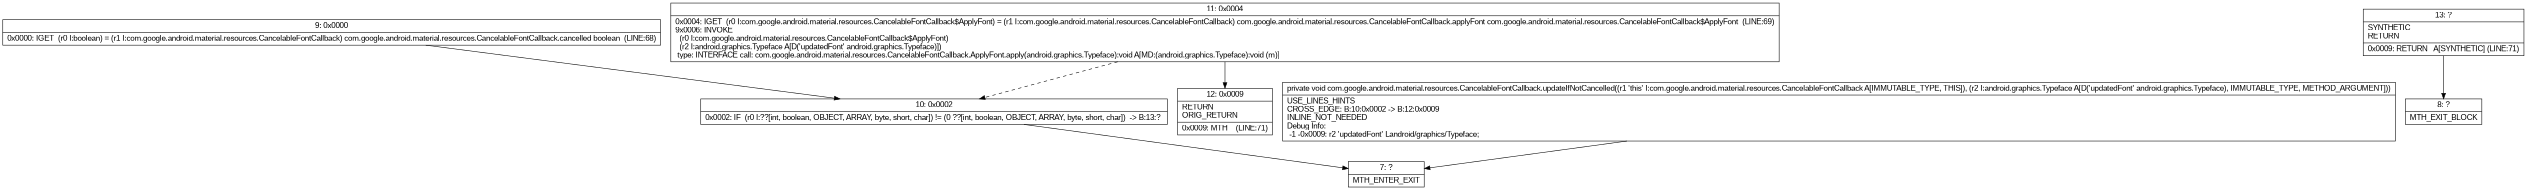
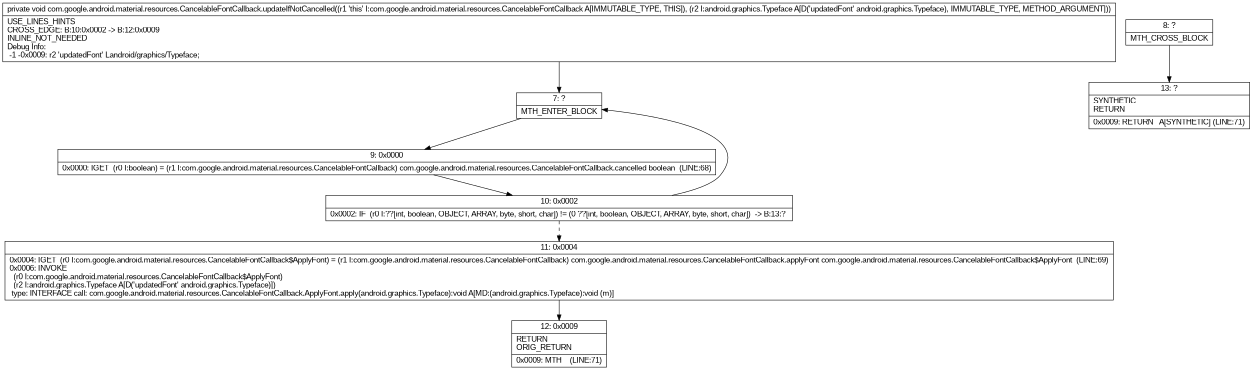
node "11: 0x0004": text "9x0006: INVOKE" -> "0x0006: INVOKE"
edge "13: ?" -> "8: ?": reversed
edge "11: 0x0004" -> "10: 0x0002": reversed
node "8: ?": text "MTH_EXIT_BLOCK" -> "MTH_CROSS_BLOCK"
edge "7: ?" -> "9: 0x0000": added
node "7: ?": text "MTH_ENTER_EXIT" -> "MTH_ENTER_BLOCK"
